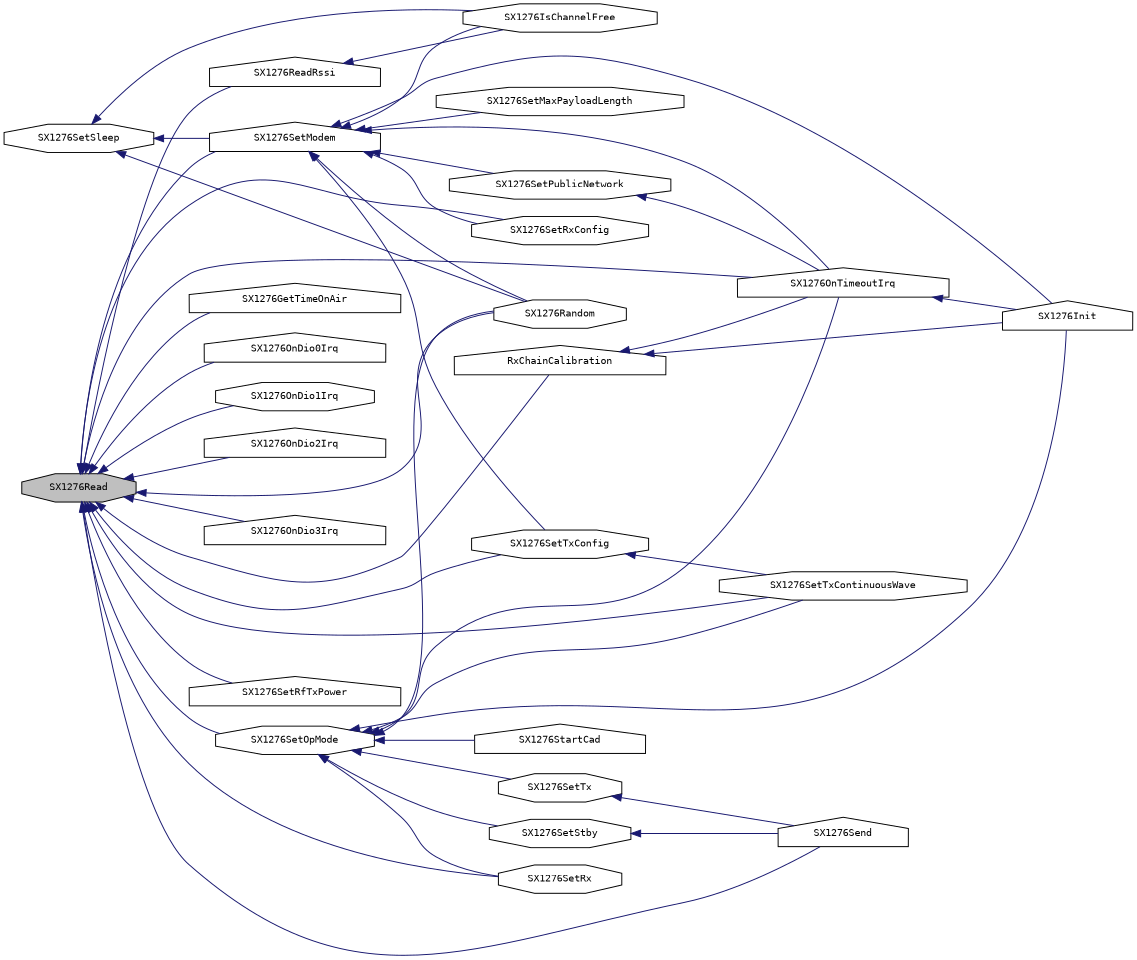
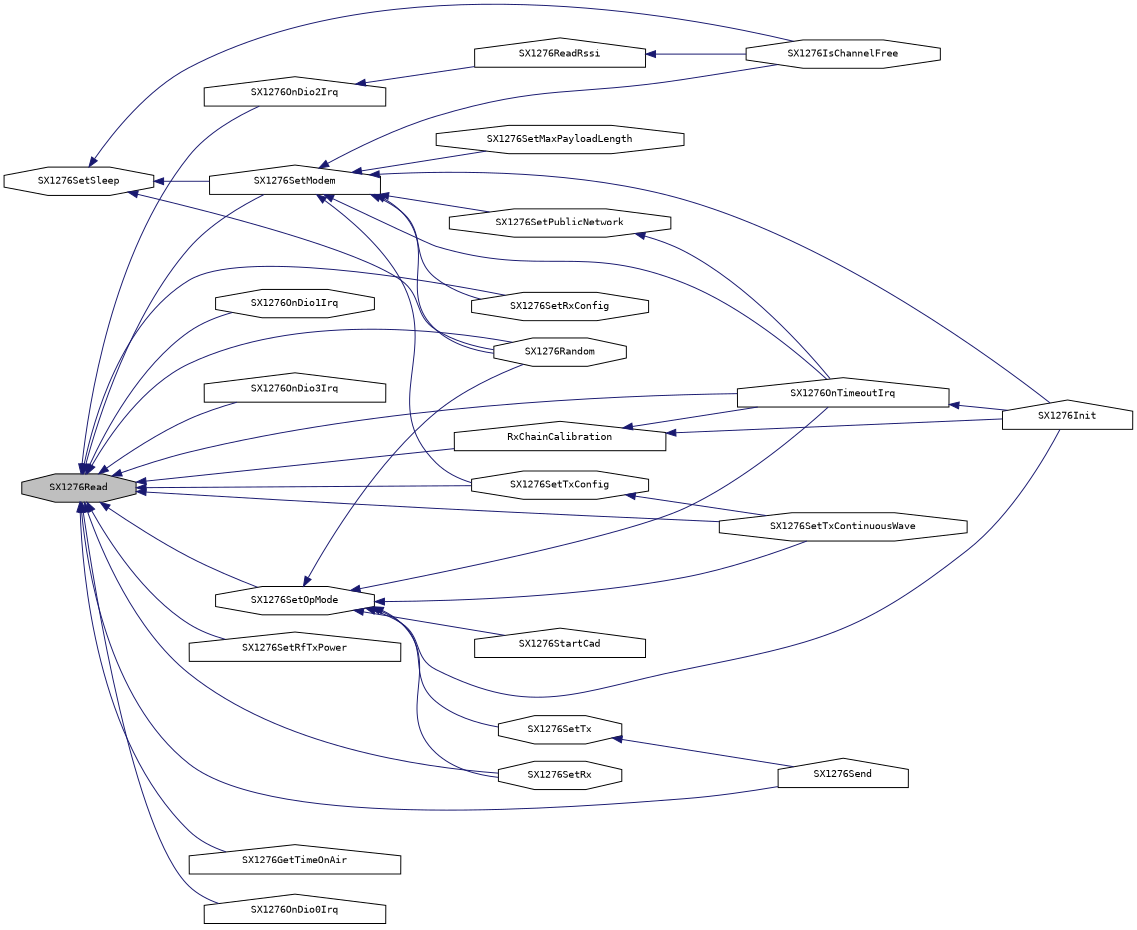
edge "SX1276ReadRssi" -> "SX1276Read": now "SX1276ReadRssi" -> "SX1276OnDio2Irq"
node "SX1276SetStby": removed
